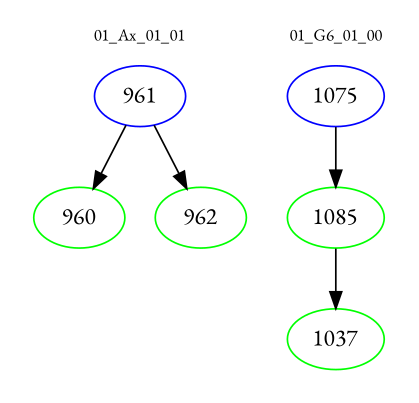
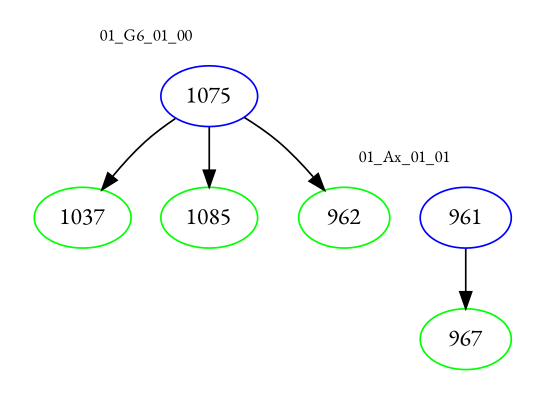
edge "961" -> "962": now "1075" -> "962"
node "960": label "960" -> "967"
edge "1085" -> "1037": now "1075" -> "1037"
